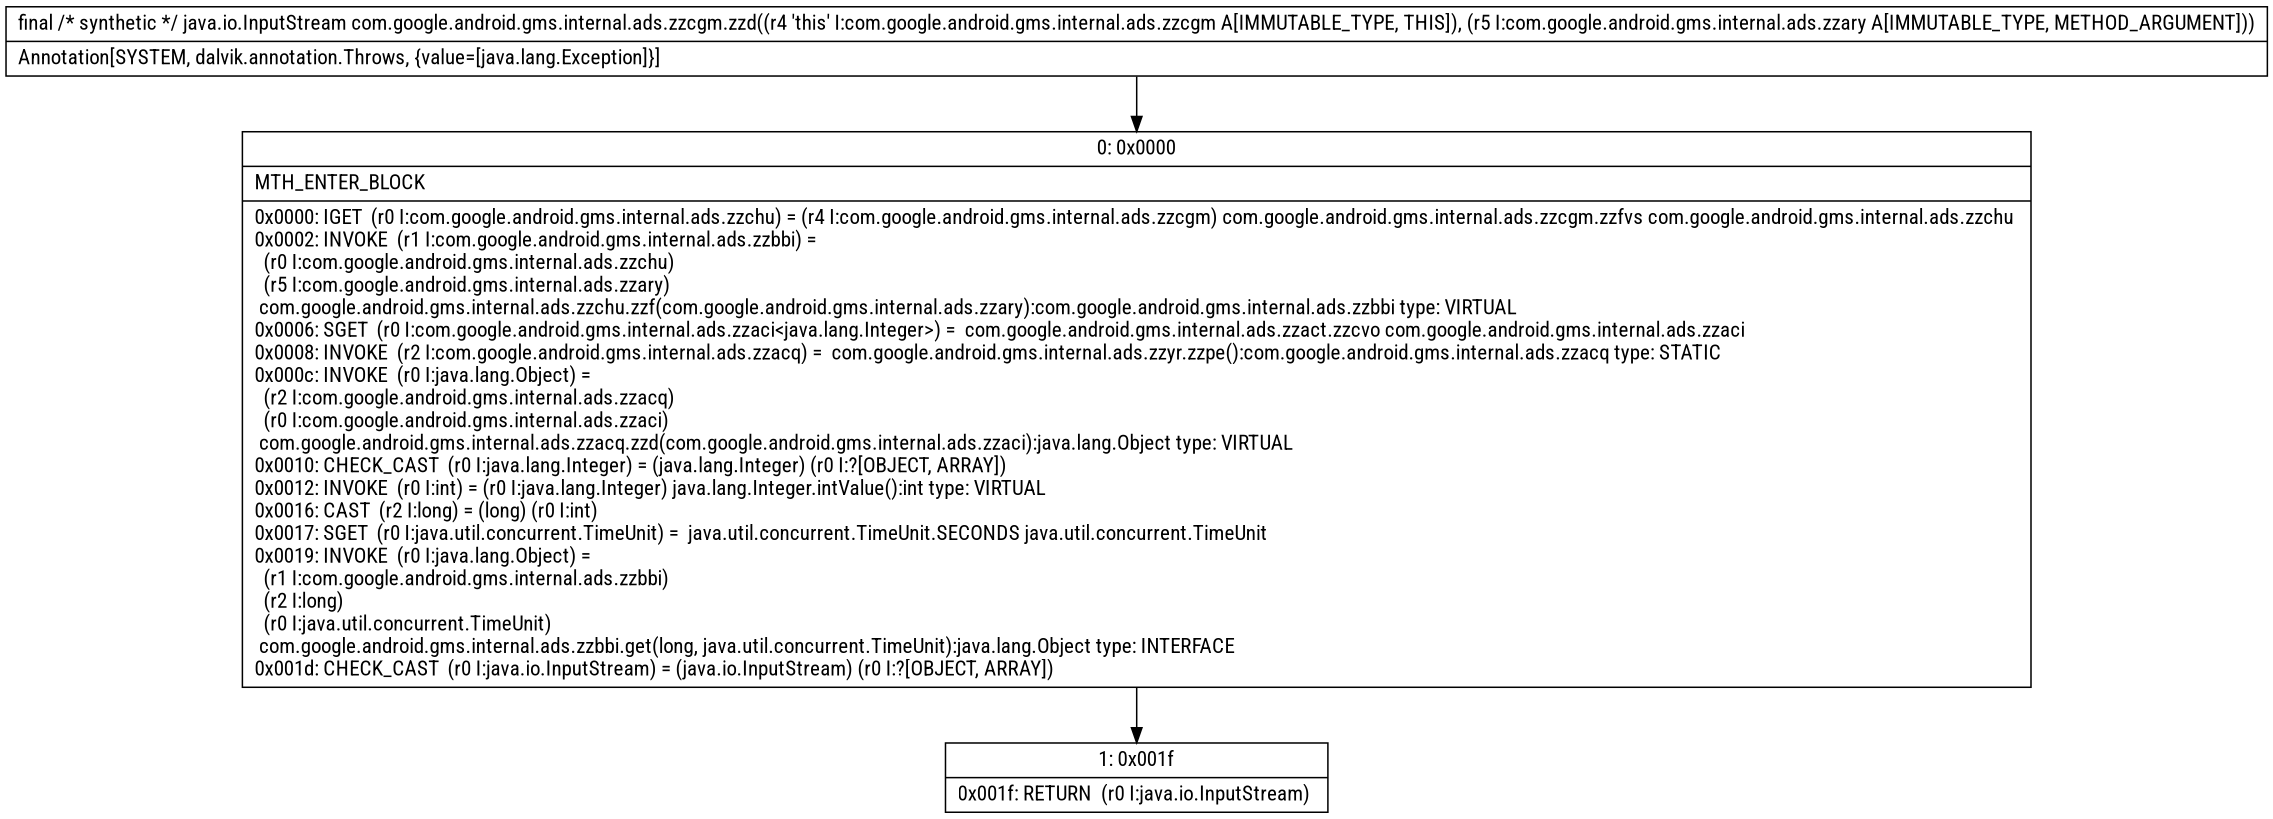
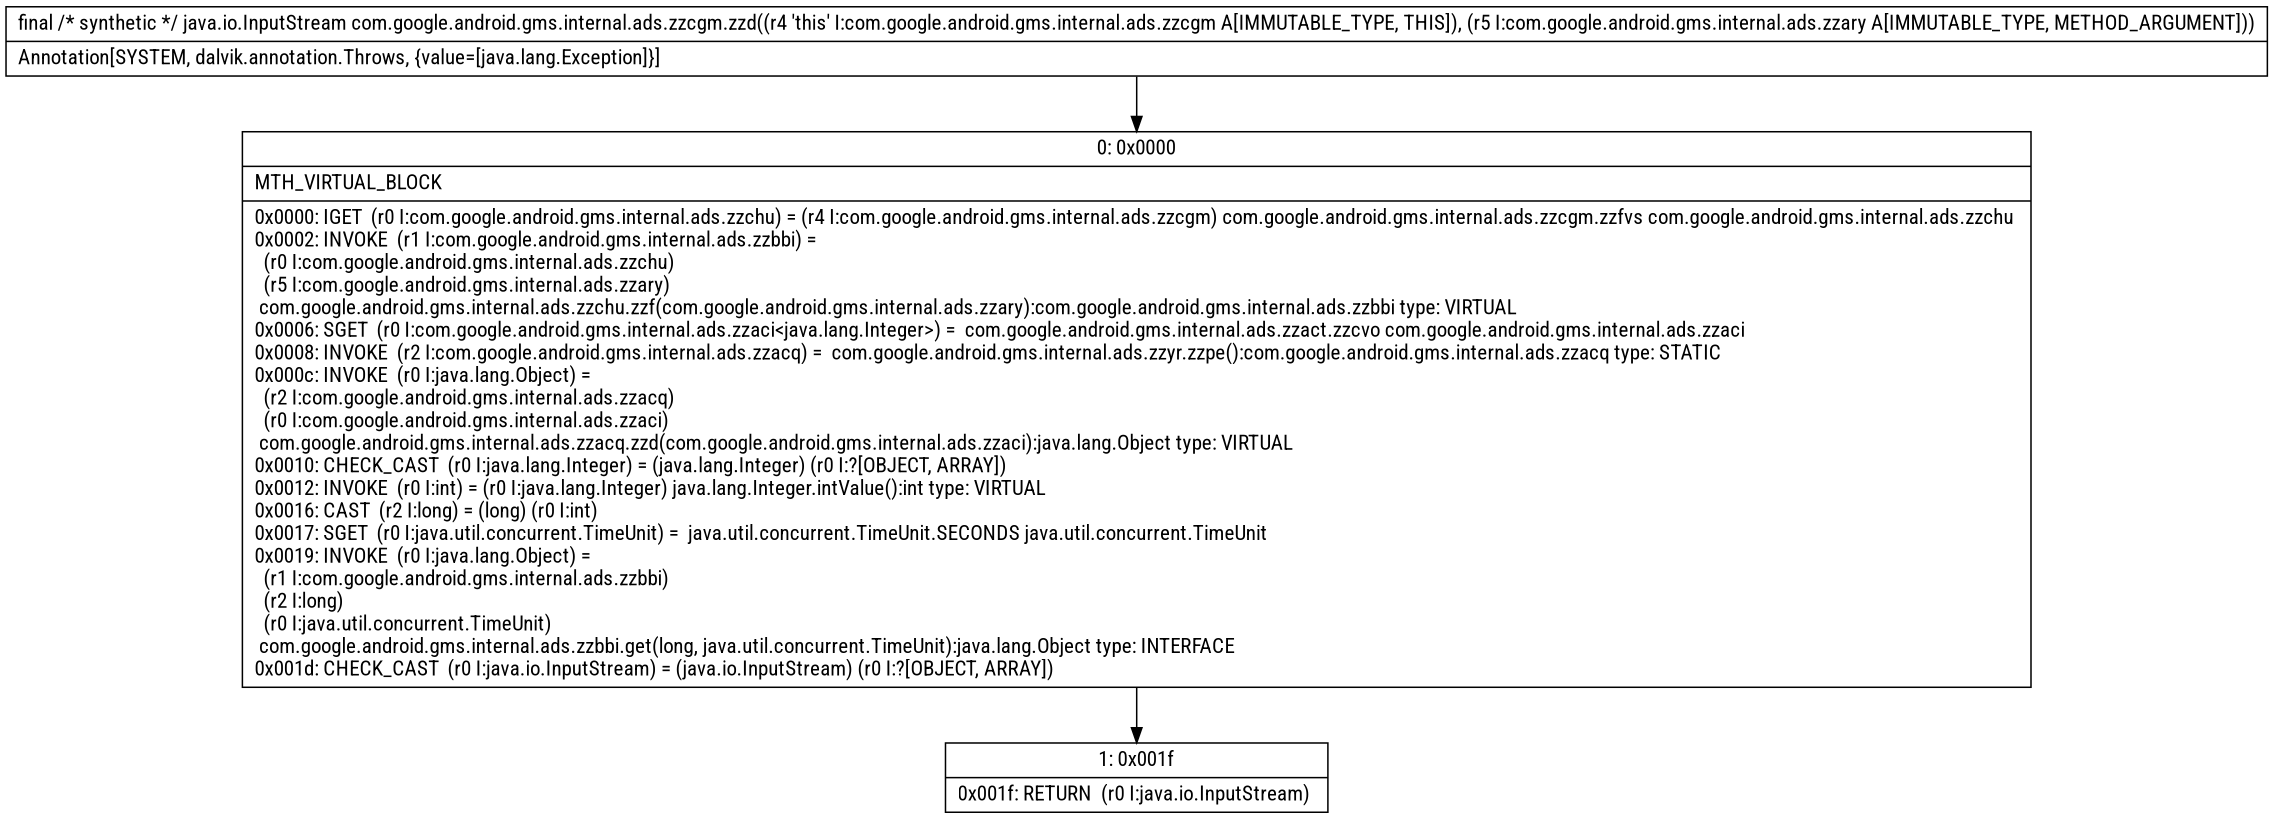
node "0: 0x0000": text "MTH_ENTER_BLOCK" -> "MTH_VIRTUAL_BLOCK"
